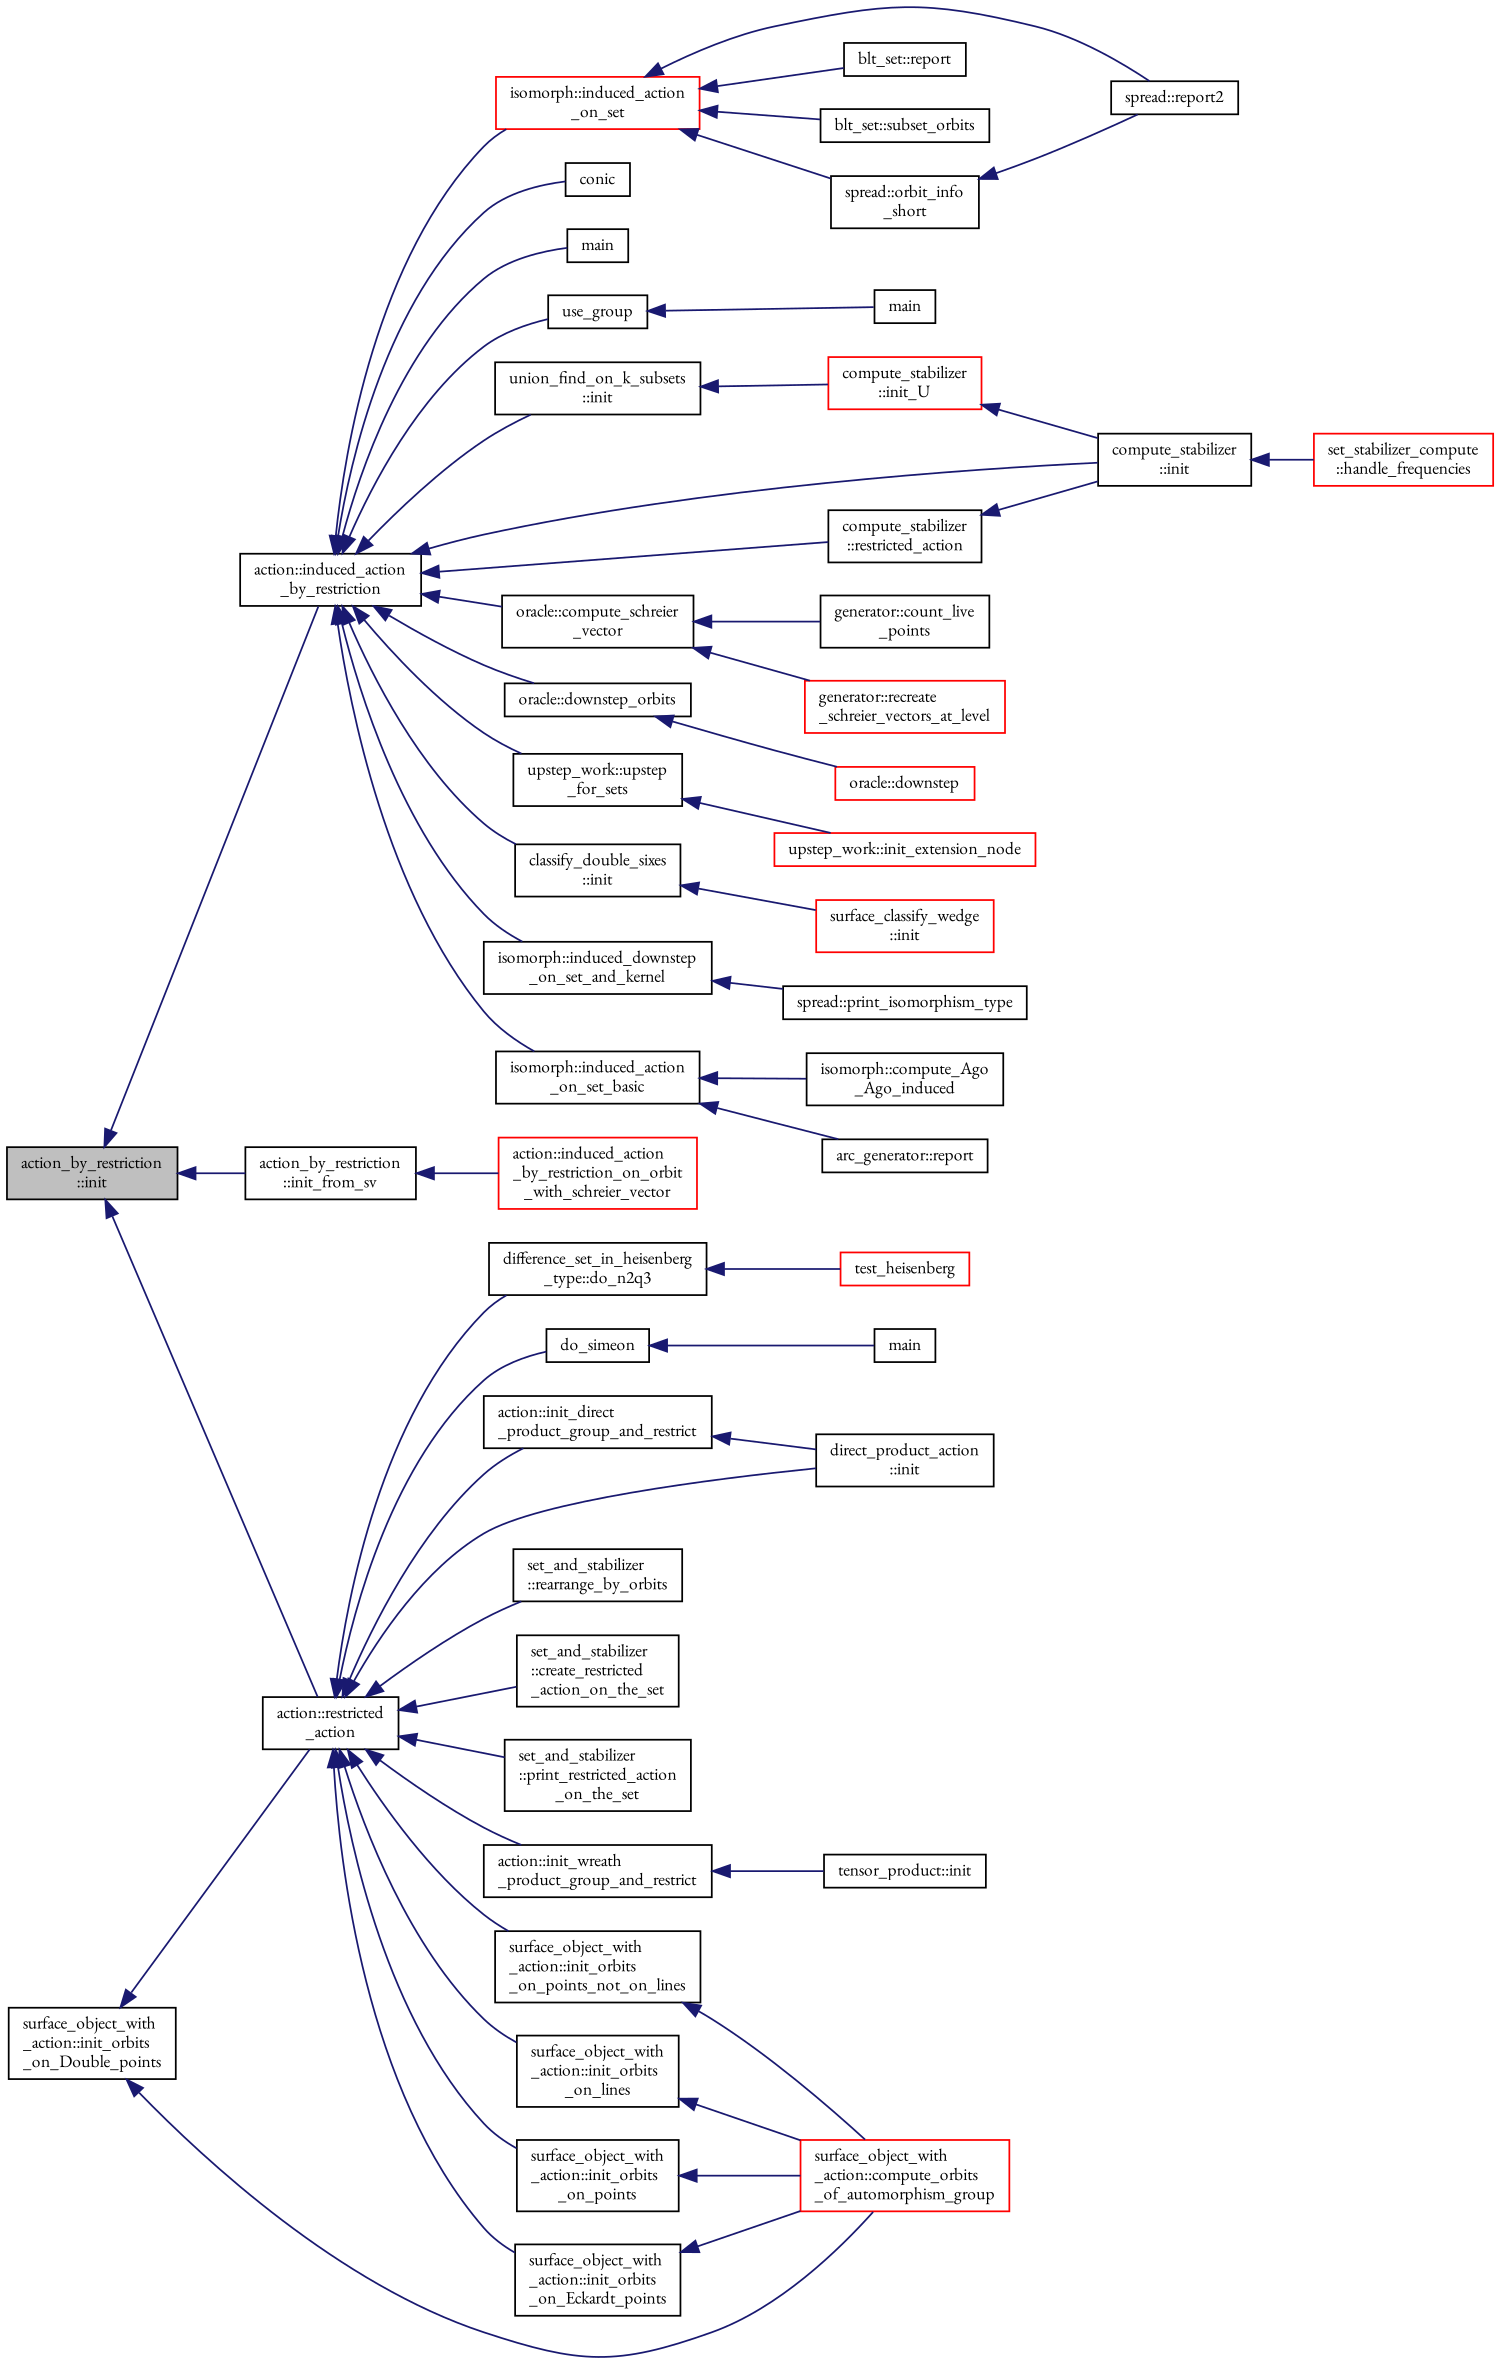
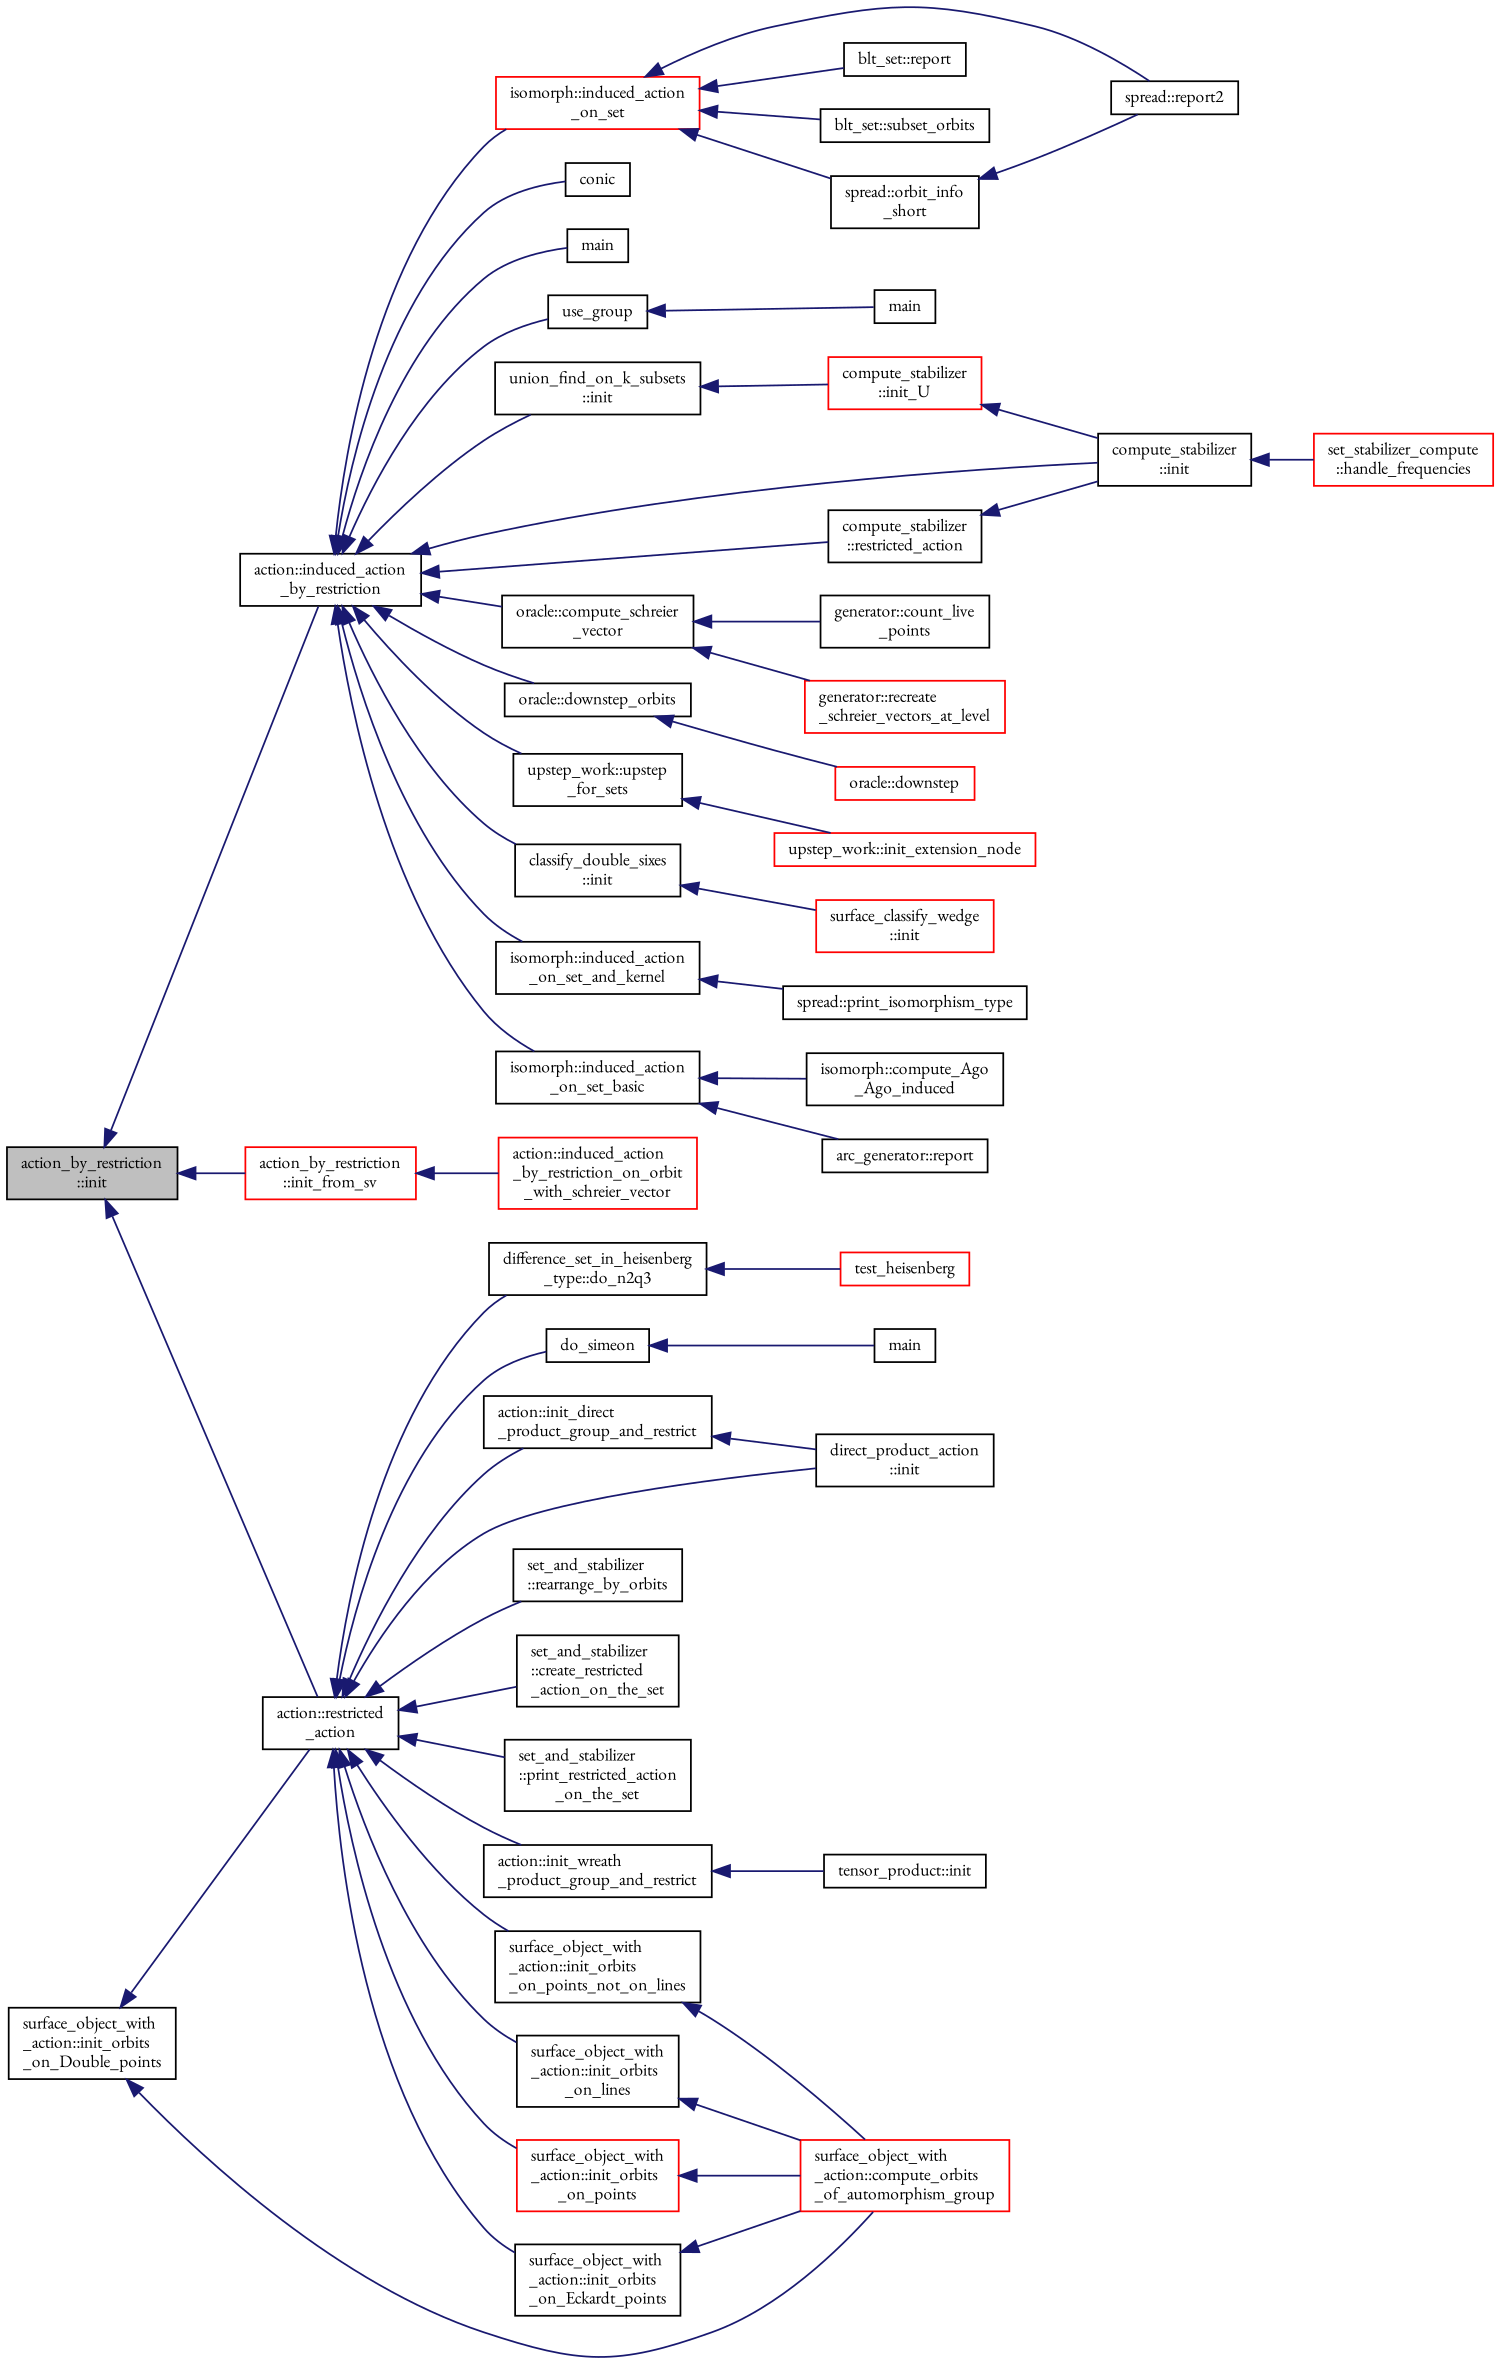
node "isomorph::induced_downstep _on_set_and_kernel": label "isomorph::induced_downstep _on_set_and_kernel" -> "isomorph::induced_action _on_set_and_kernel"
node "action_by_restriction ::init_from_sv": color black -> red
node "surface_object_with _action::init_orbits _on_points": color black -> red
